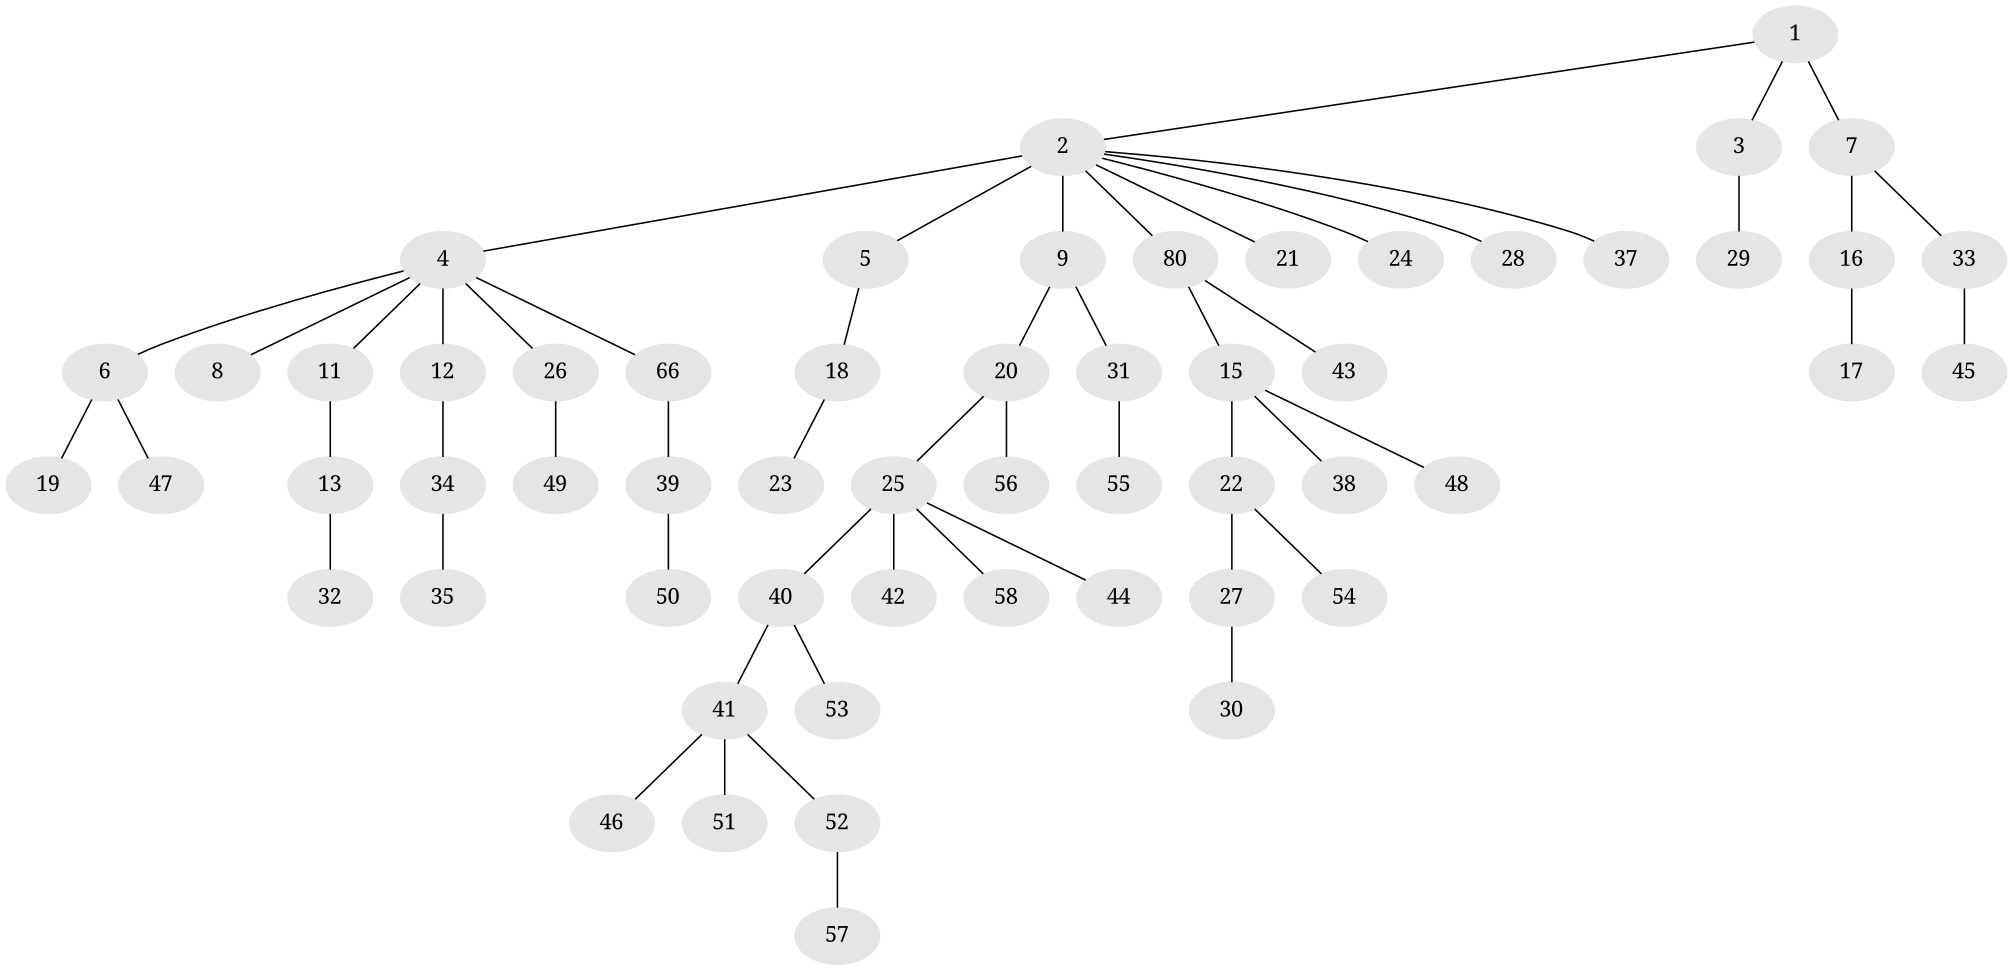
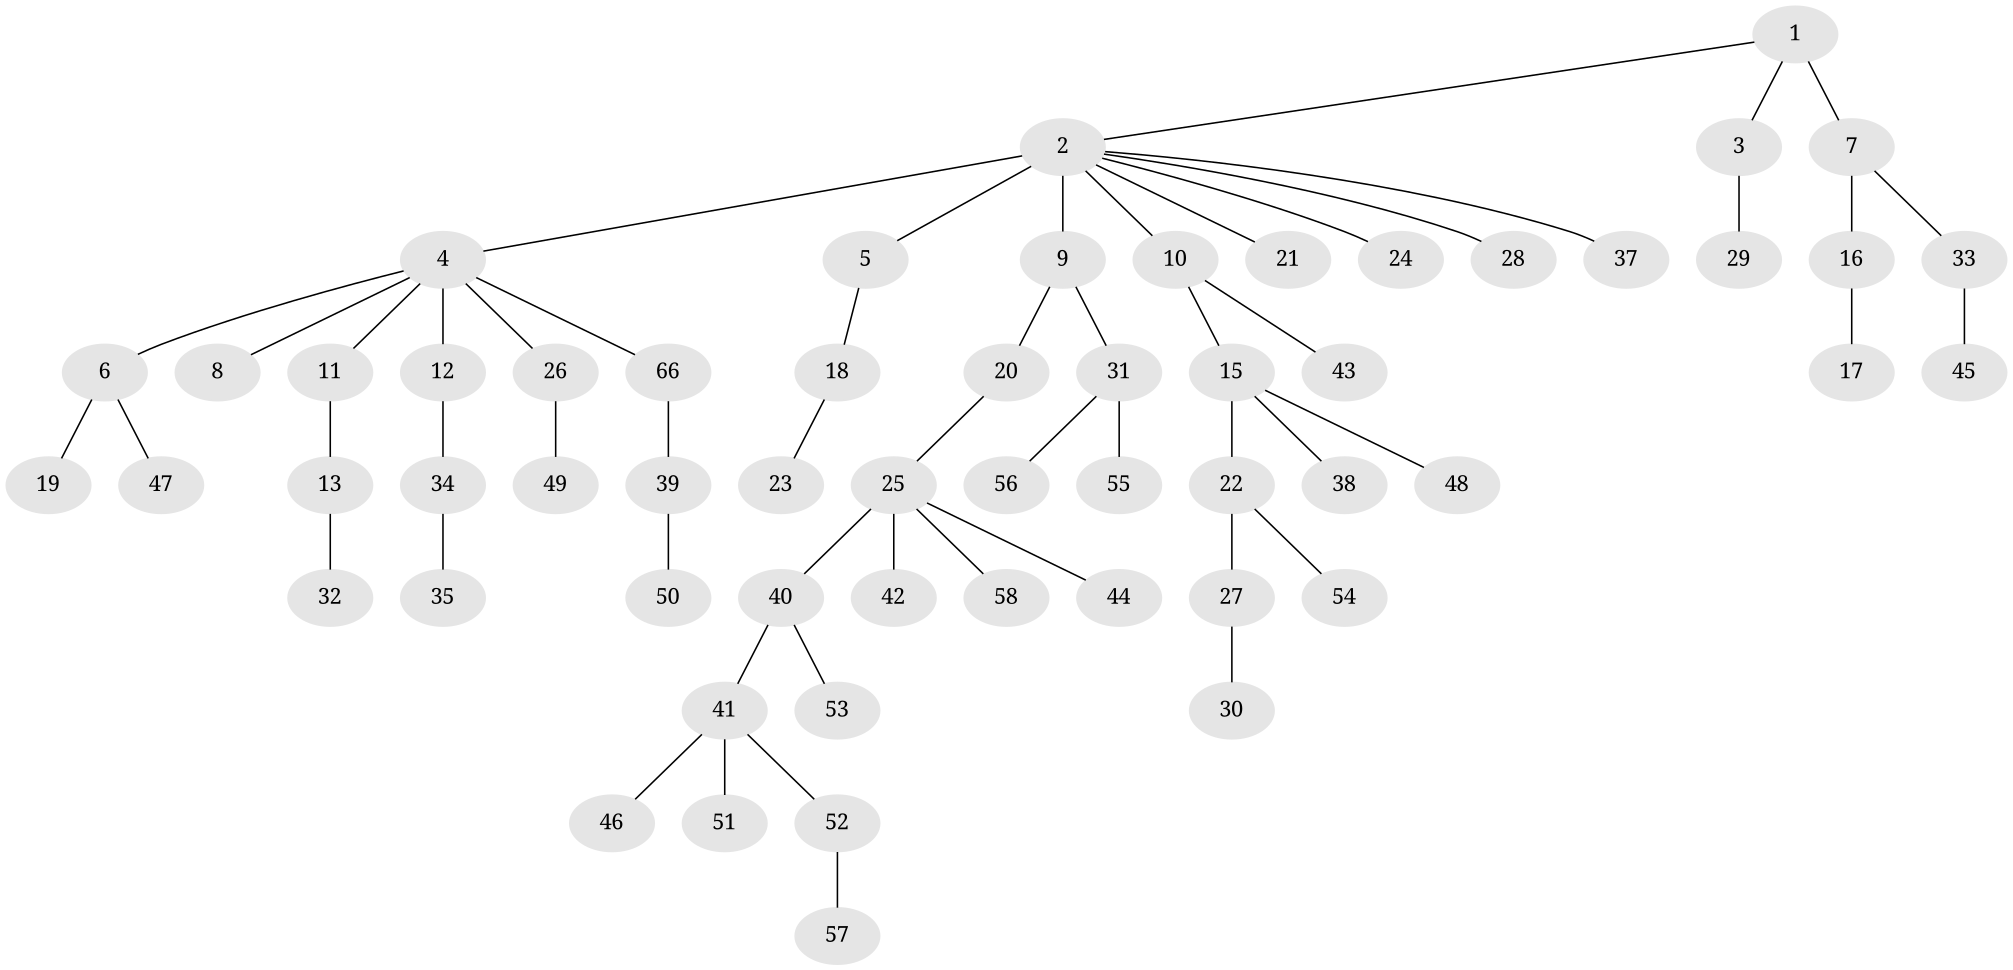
node "80": label "80" -> "10"
edge "20" -- "56": now "31" -- "56"
